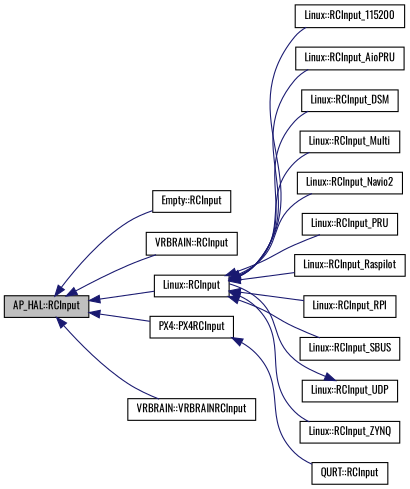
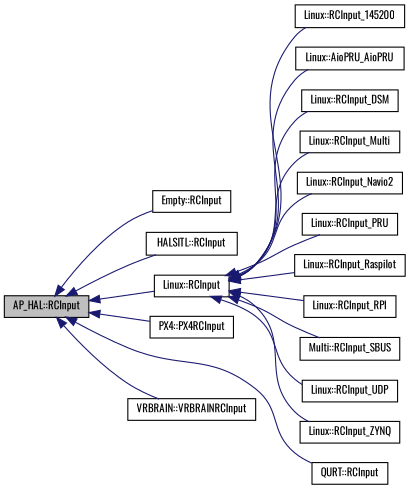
node "Linux::RCInput_115200": label "Linux::RCInput_115200" -> "Linux::RCInput_145200"
node "Linux::RCInput_AioPRU": label "Linux::RCInput_AioPRU" -> "Linux::AioPRU_AioPRU"
node "VRBRAIN::RCInput": label "VRBRAIN::RCInput" -> "HALSITL::RCInput"
edge "Linux::RCInput" -> "Linux::RCInput_UDP": reversed
node "Linux::RCInput_SBUS": label "Linux::RCInput_SBUS" -> "Multi::RCInput_SBUS"
edge "QURT::RCInput" -> "PX4::PX4RCInput": now "QURT::RCInput" -> "AP_HAL::RCInput"
